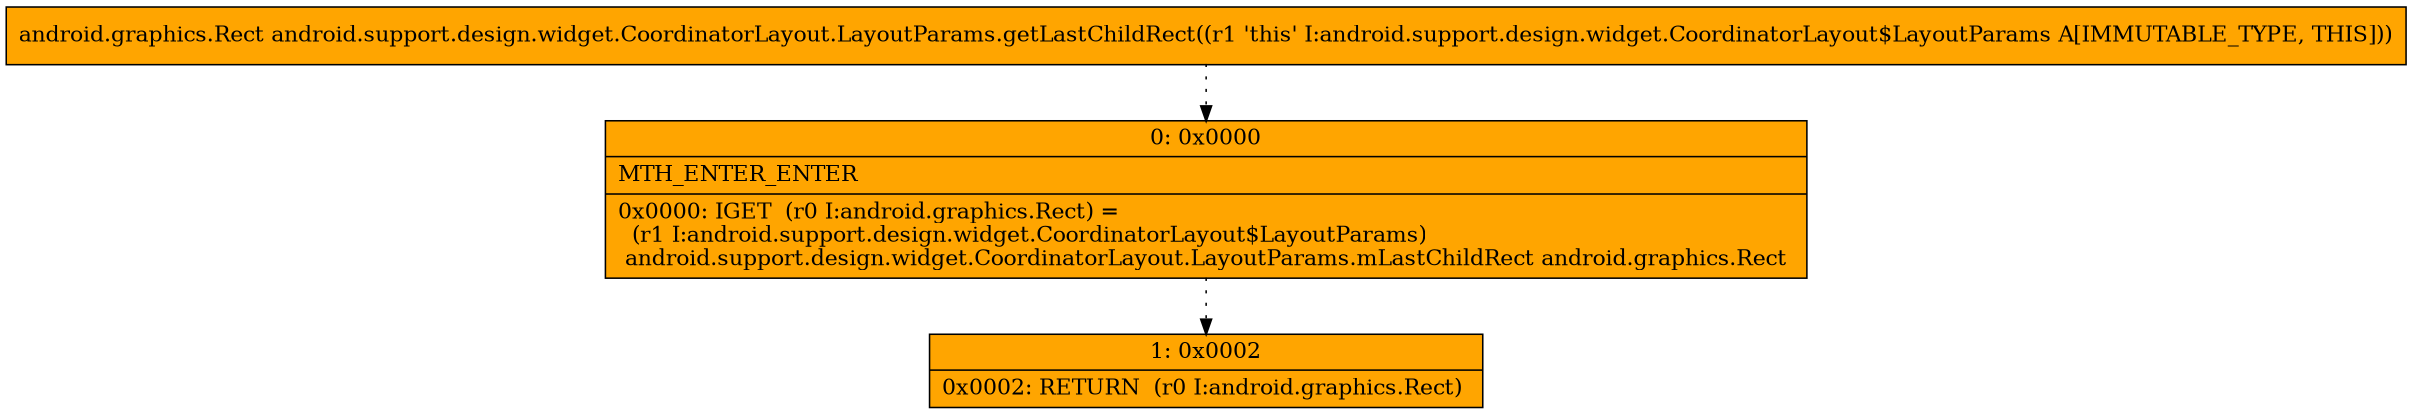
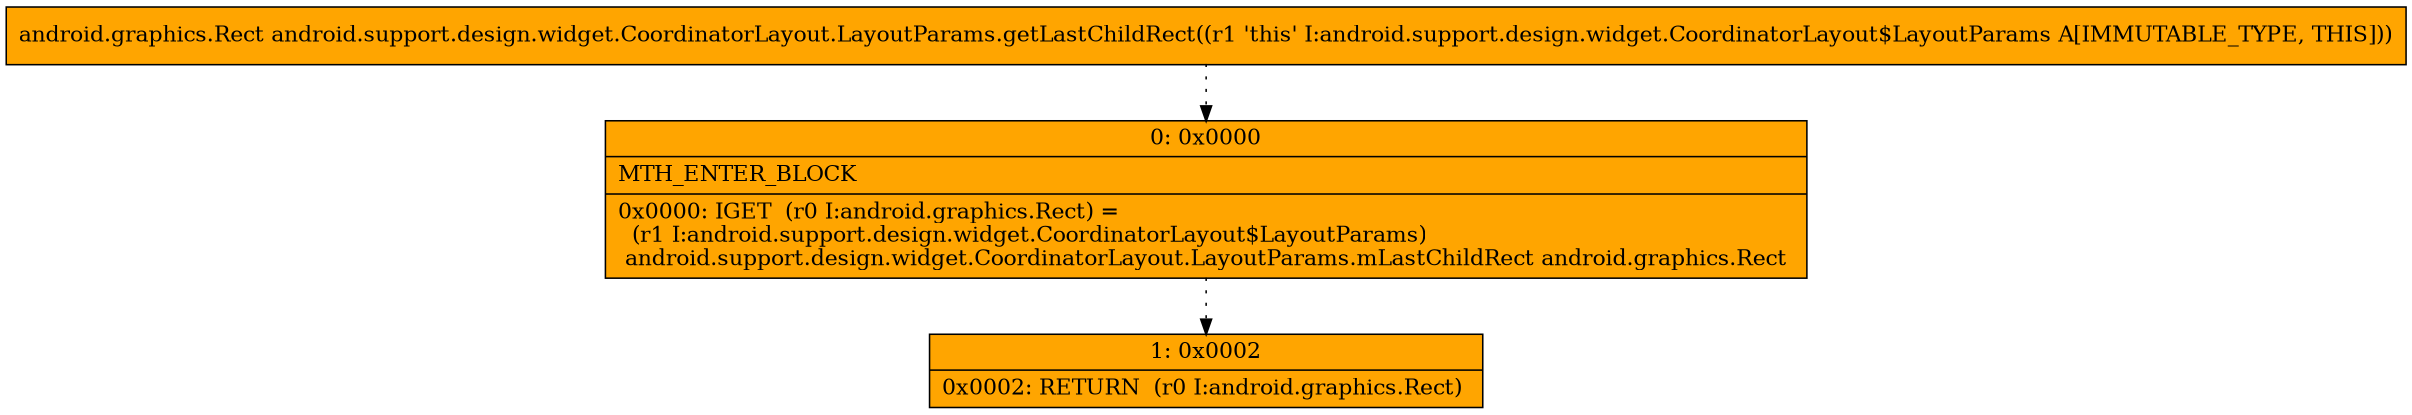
node "0: 0x0000": text "MTH_ENTER_ENTER" -> "MTH_ENTER_BLOCK"
